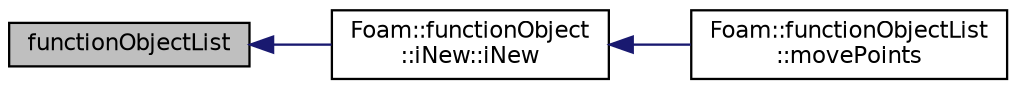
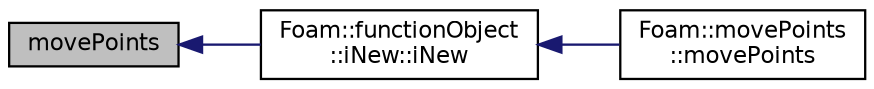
node "functionObjectList": label "functionObjectList" -> "movePoints"
node "Foam::functionObjectList ::movePoints": label "Foam::functionObjectList ::movePoints" -> "Foam::movePoints ::movePoints"
